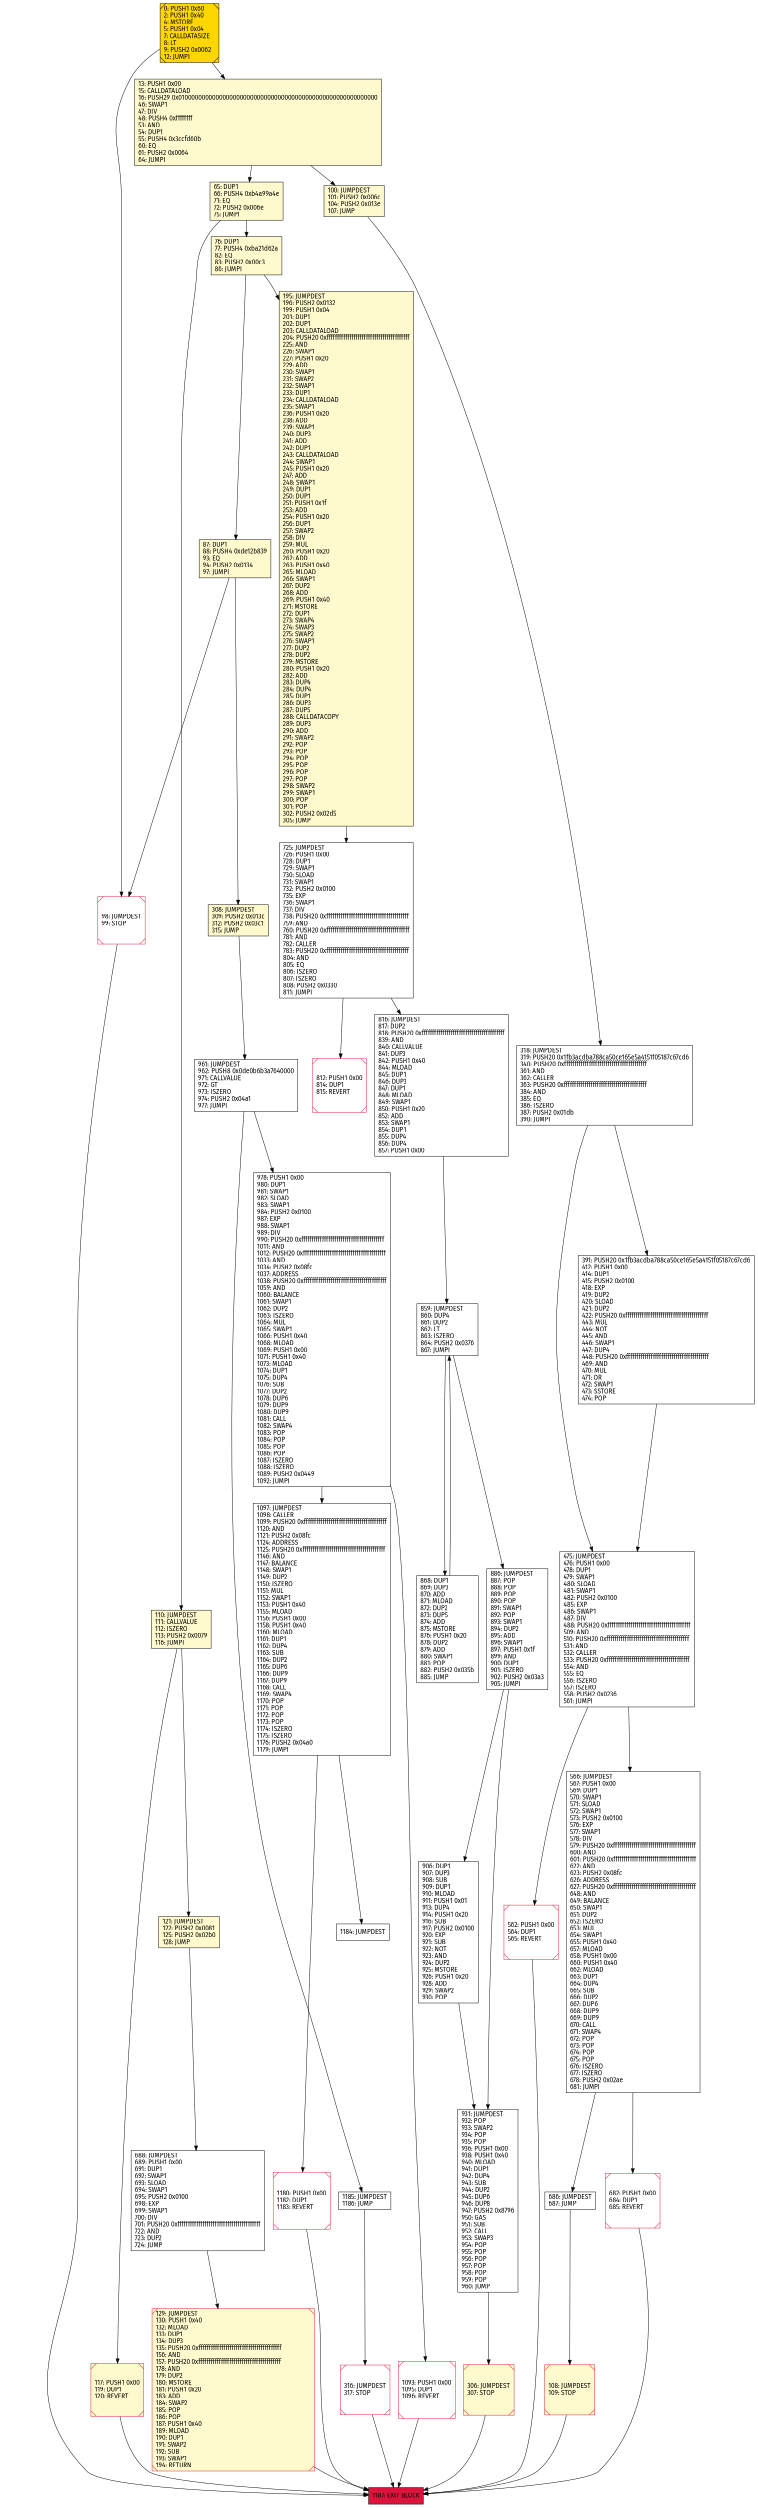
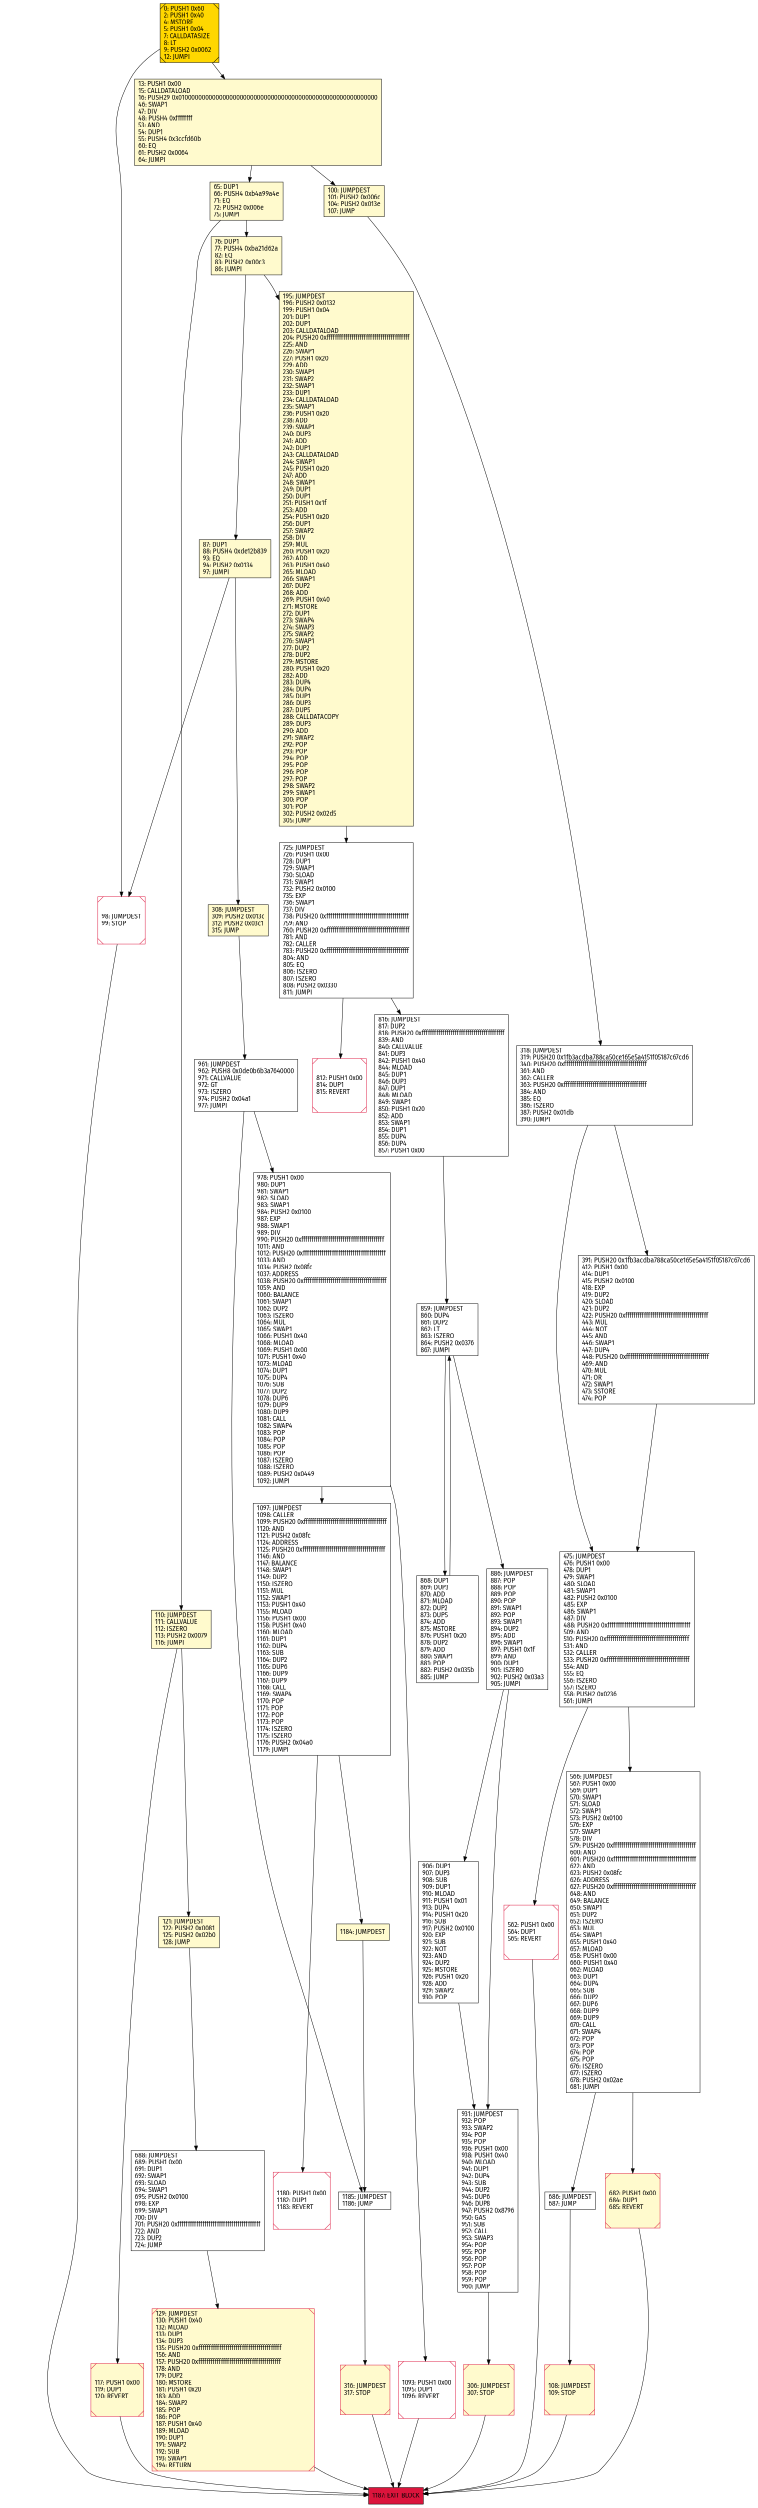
node "1184: JUMPDEST": fillcolor white -> lemonchiffon
edge "1184: JUMPDEST" -> "1185: JUMPDEST 1186: JUMP": added
node "682: PUSH1 0x00 684: DUP1 685: REVERT": fillcolor white -> lemonchiffon
edge "1180: PUSH1 0x00 1182: DUP1 1183: REVERT" -> "1187: EXIT BLOCK": removed
node "316: JUMPDEST 317: STOP": fillcolor white -> lemonchiffon
